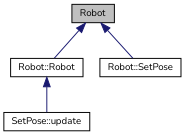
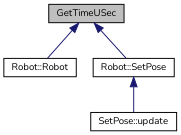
node "Robot": label "Robot" -> "GetTimeUSec"
edge "SetPose::update" -> "Robot::Robot": now "SetPose::update" -> "Robot::SetPose"
